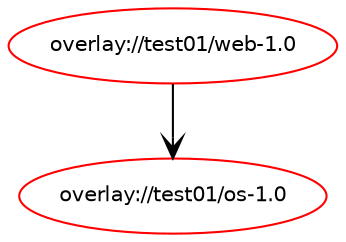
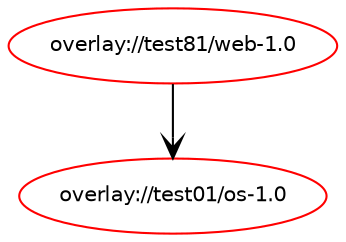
node "overlay://test01/web-1.0": label "overlay://test01/web-1.0" -> "overlay://test81/web-1.0"
